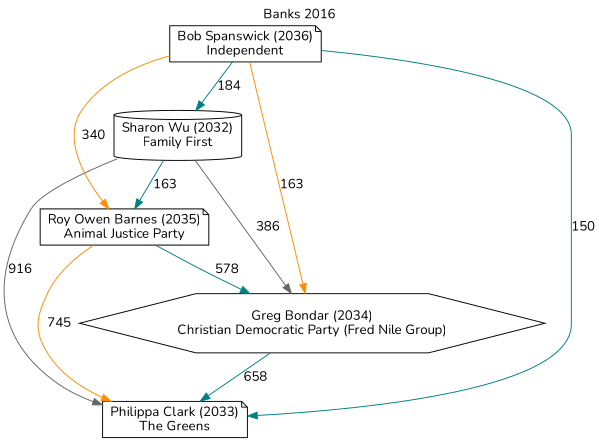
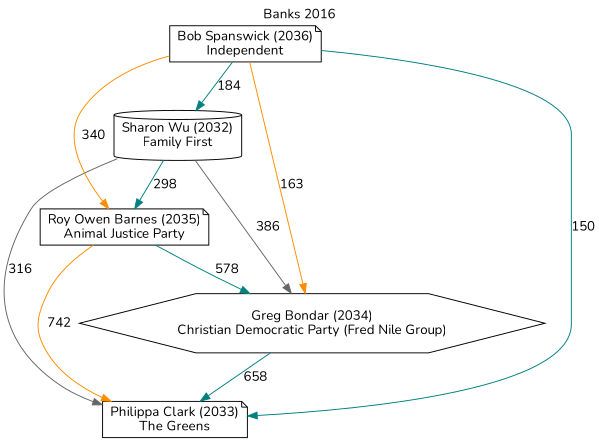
edge "Sharon Wu (2032) Family First" -> "Roy Owen Barnes (2035) Animal Justice Party": label "163" -> "298"
edge "Sharon Wu (2032) Family First" -> "Philippa Clark (2033) The Greens": label "916" -> "316"
edge "Roy Owen Barnes (2035) Animal Justice Party" -> "Philippa Clark (2033) The Greens": label "745" -> "742"
